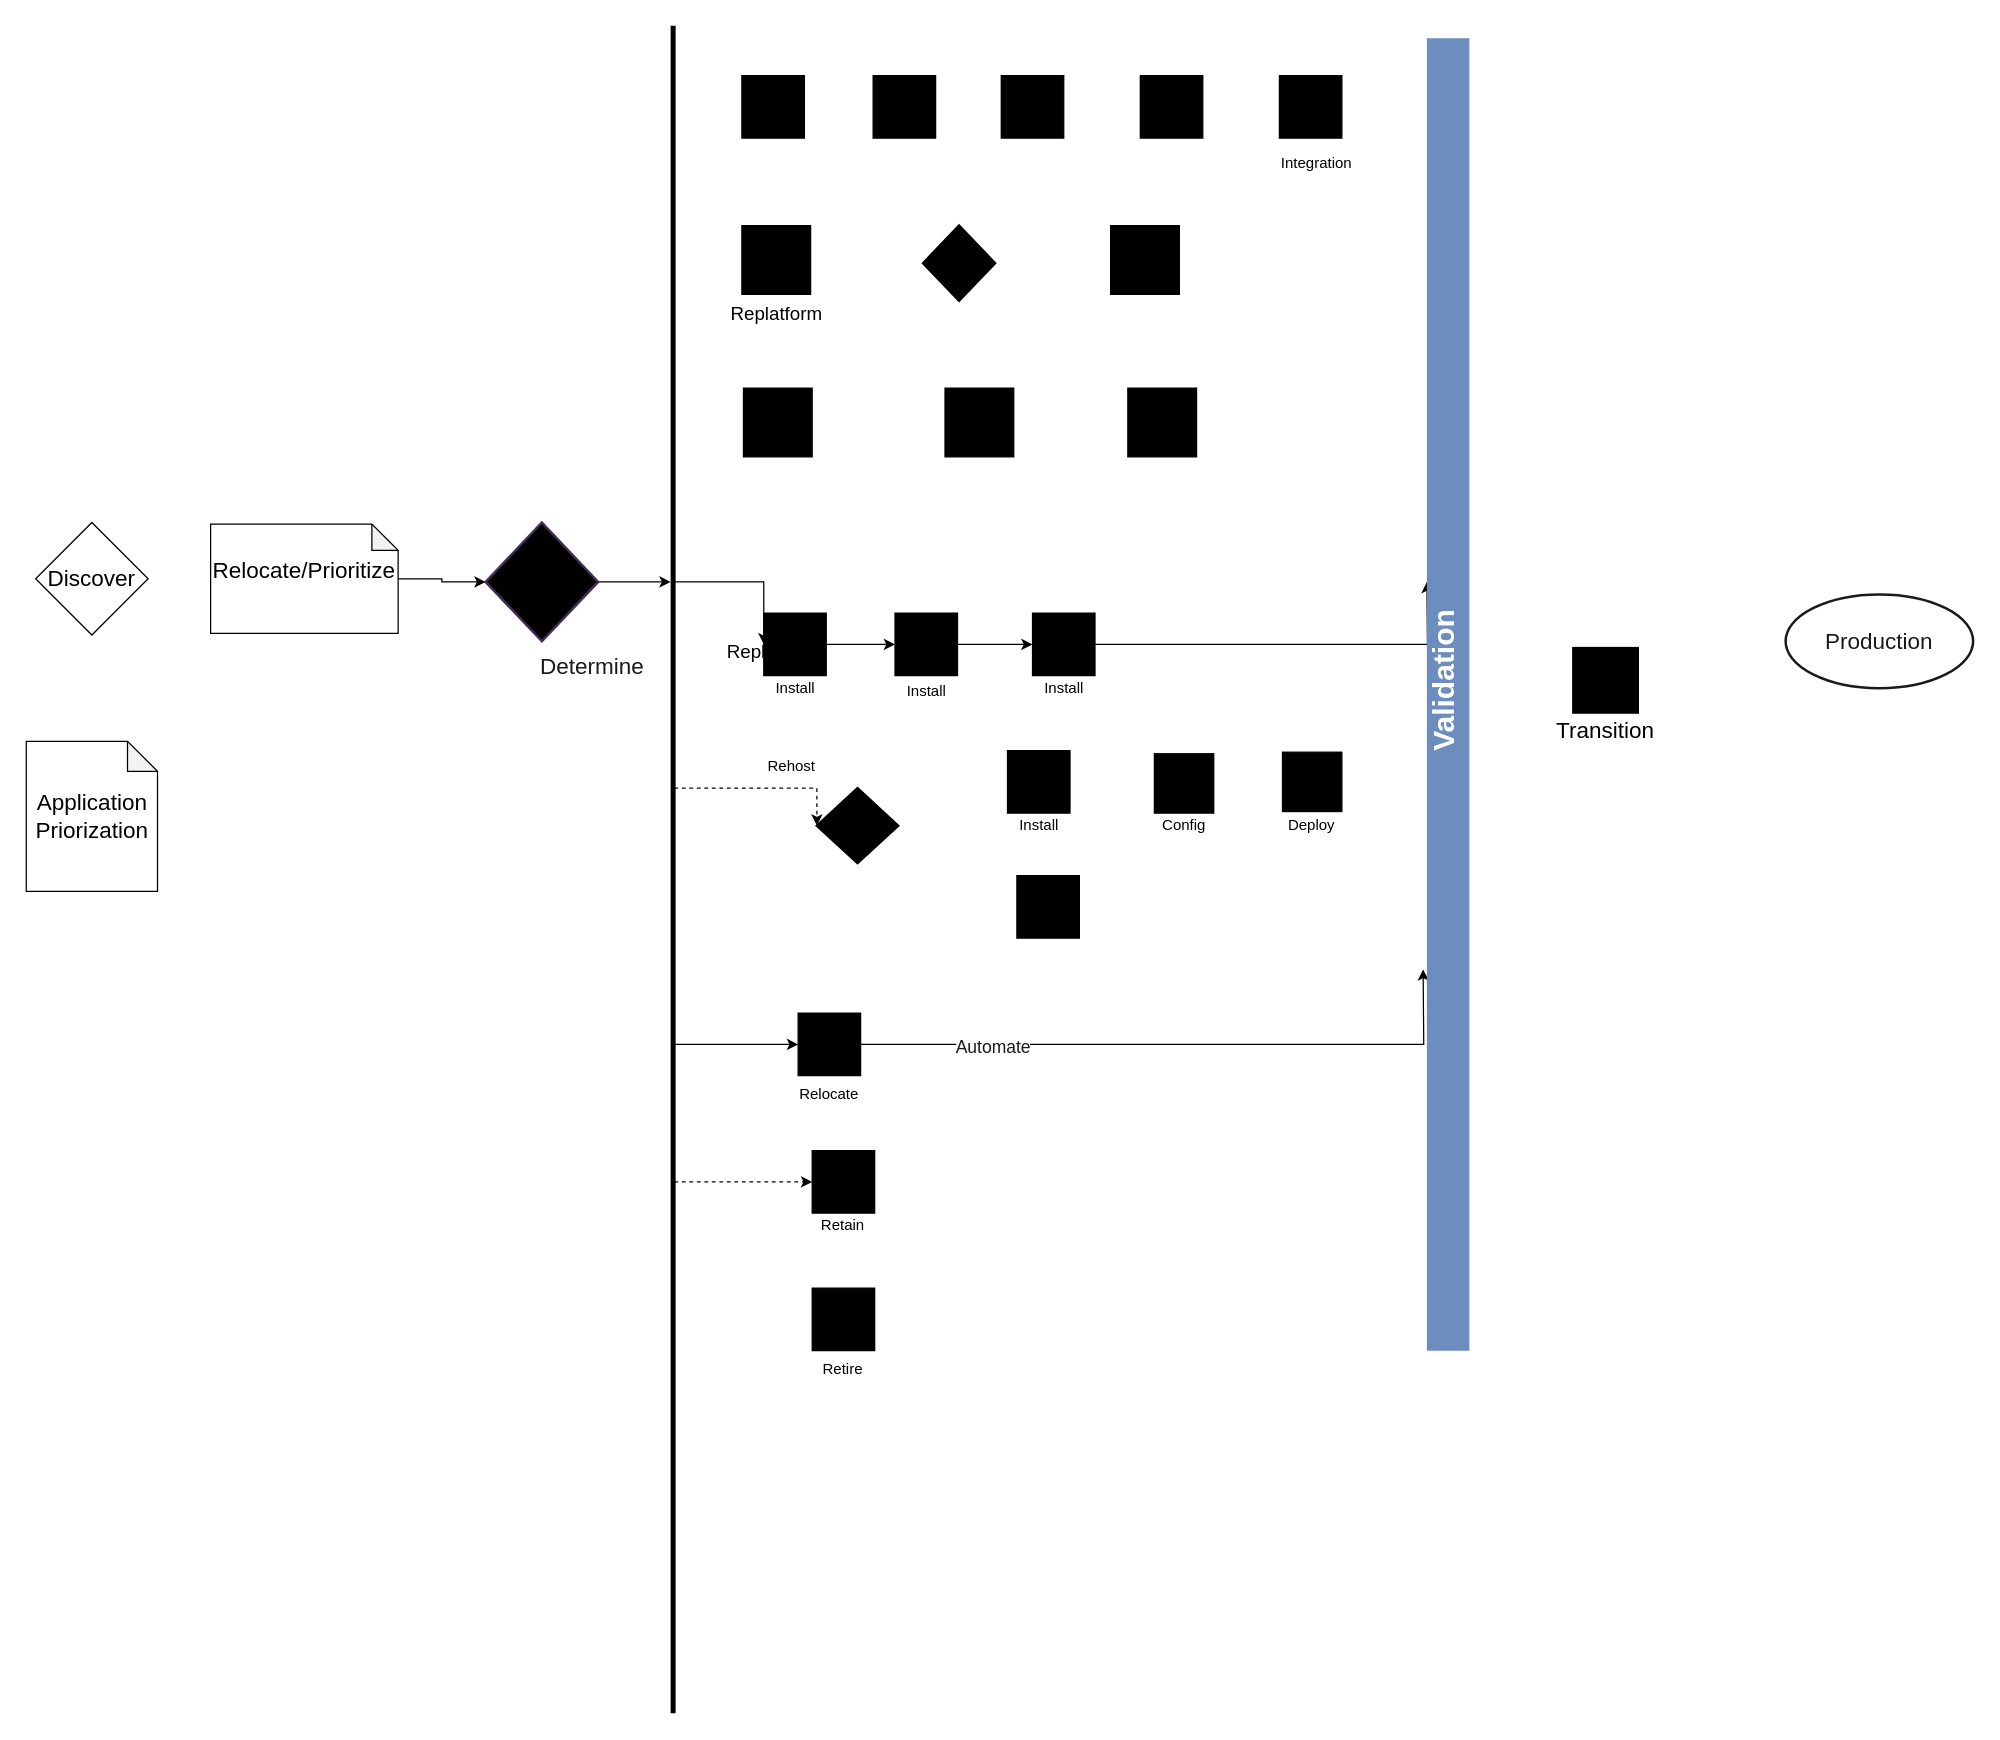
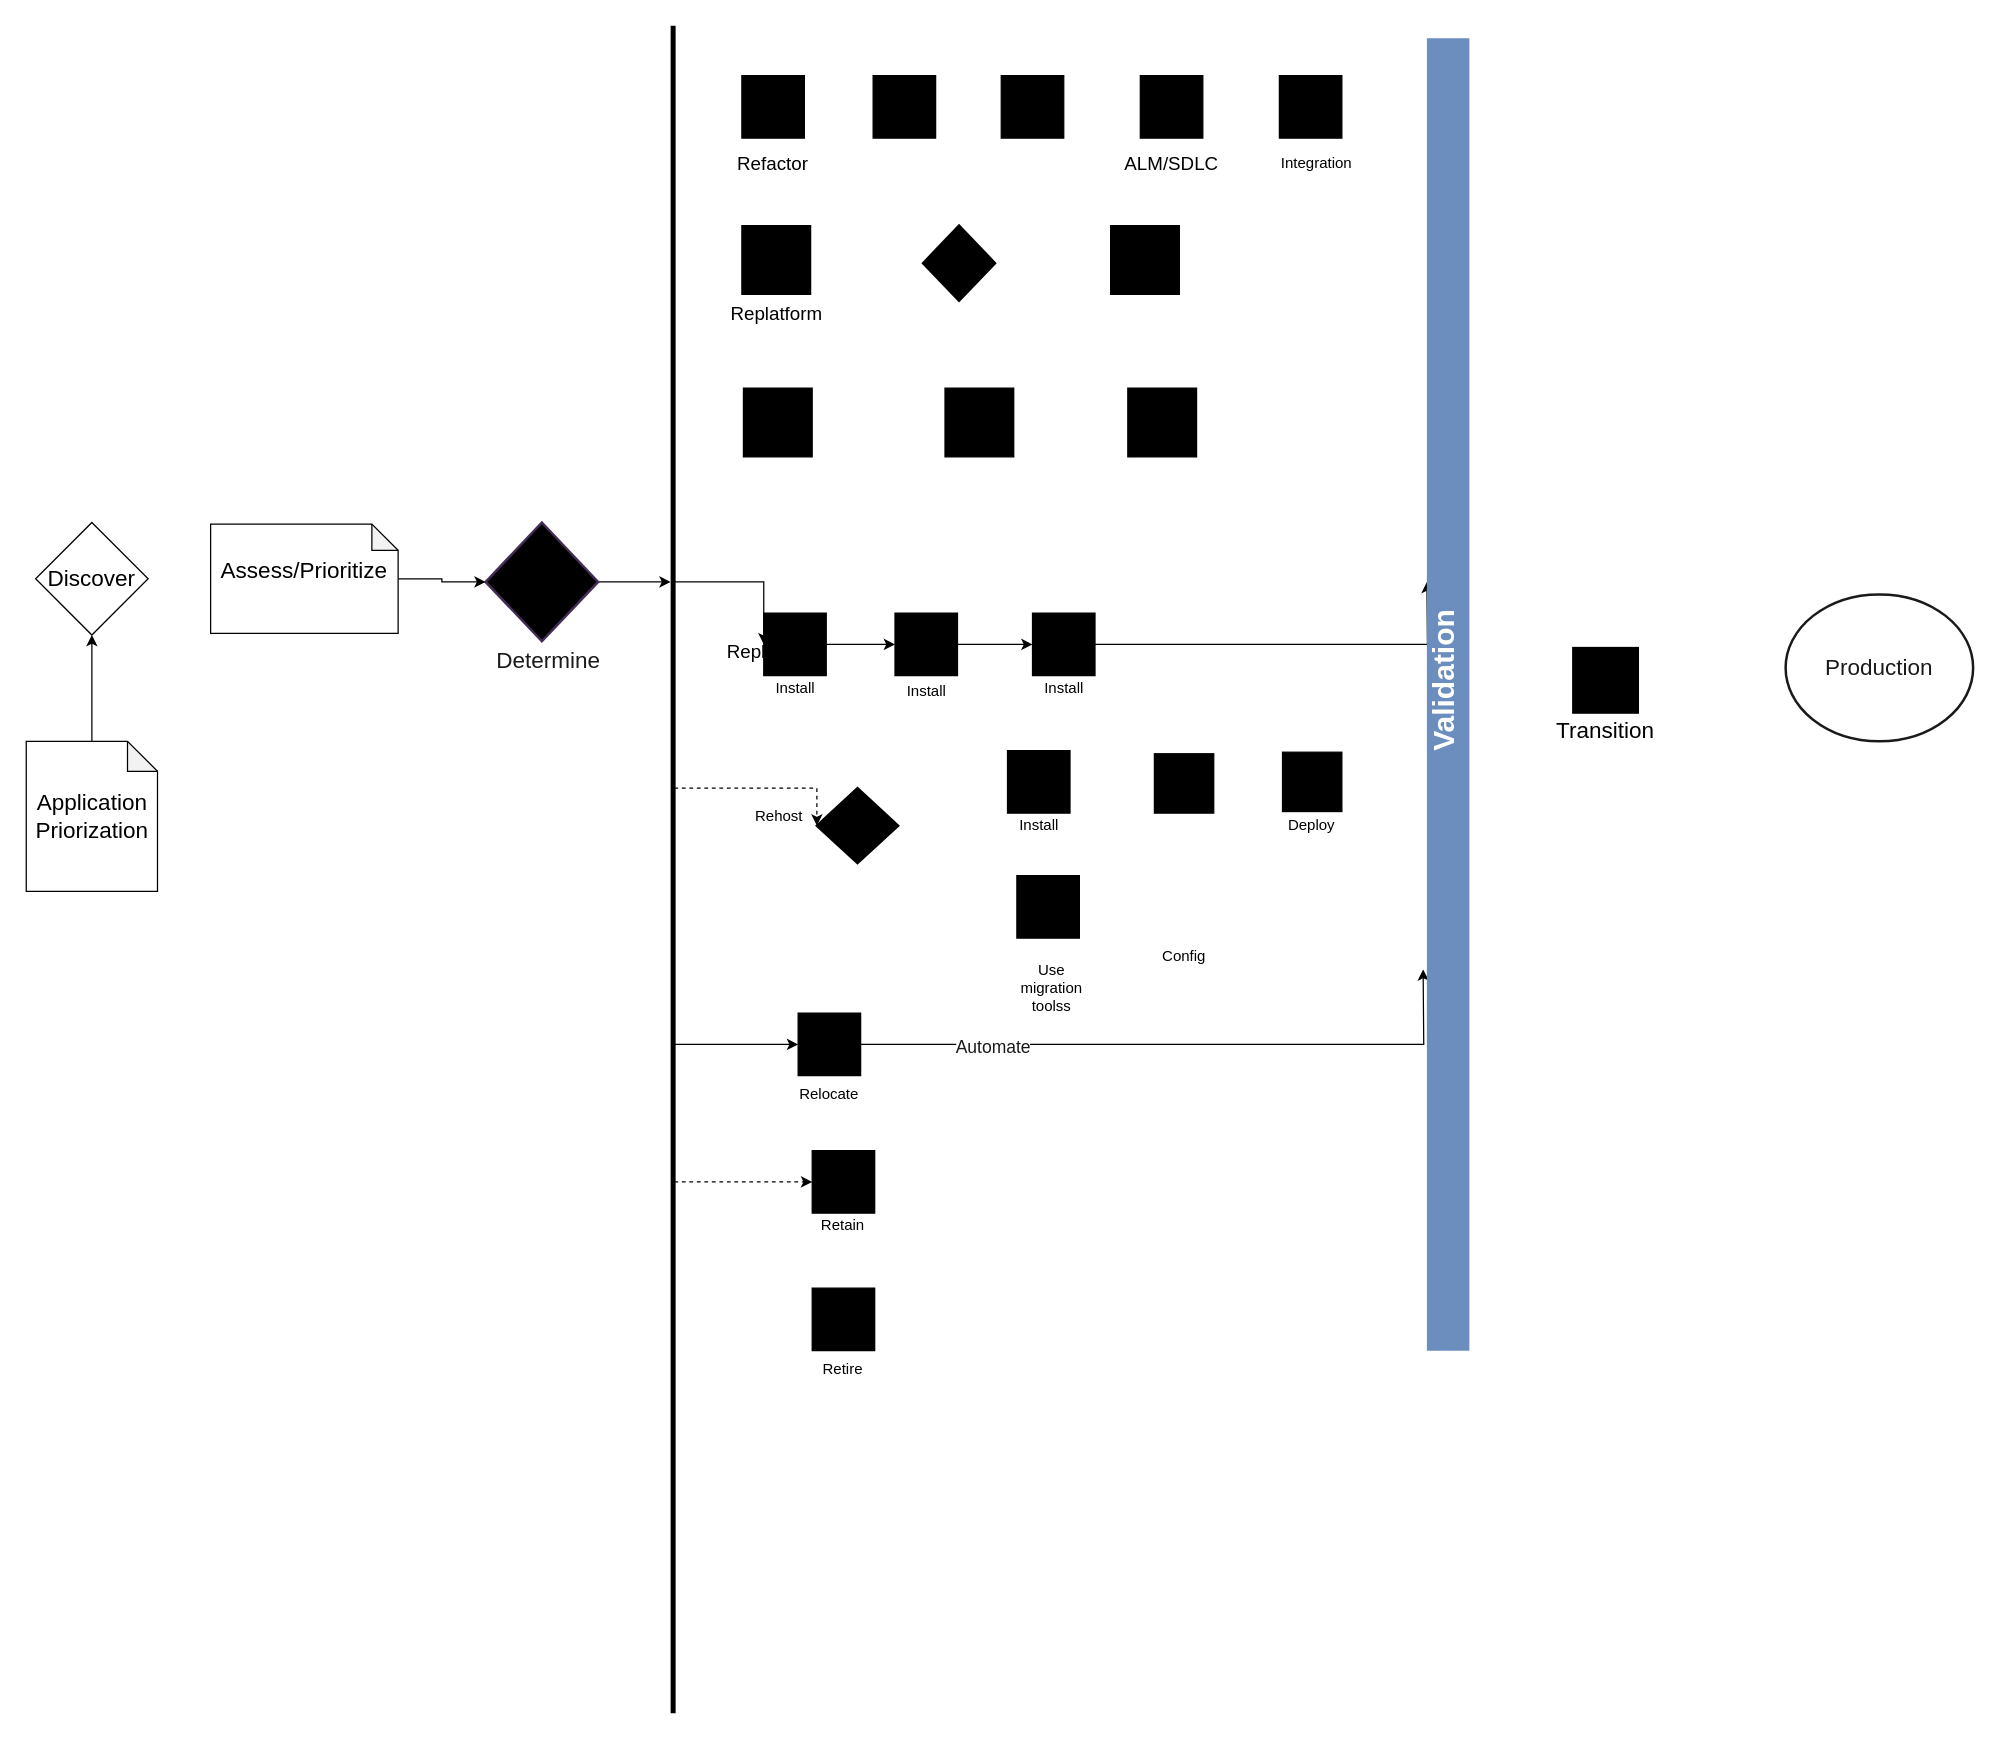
node "Refactor": added
node "ALM/SDLC": added
node "Relocate/Prioritize": label "Relocate/Prioritize" -> "Assess/Prioritize"
node "Production": size 188x94 -> 188x147
node "Determine": moved (592, 666) -> (548, 660)
edge "Application Priorization" -> "Discover": added
node "Rehost": moved (792, 766) -> (779, 816)
node "Config": moved (1184, 826) -> (1184, 957)
node "Use migration toolss": added
